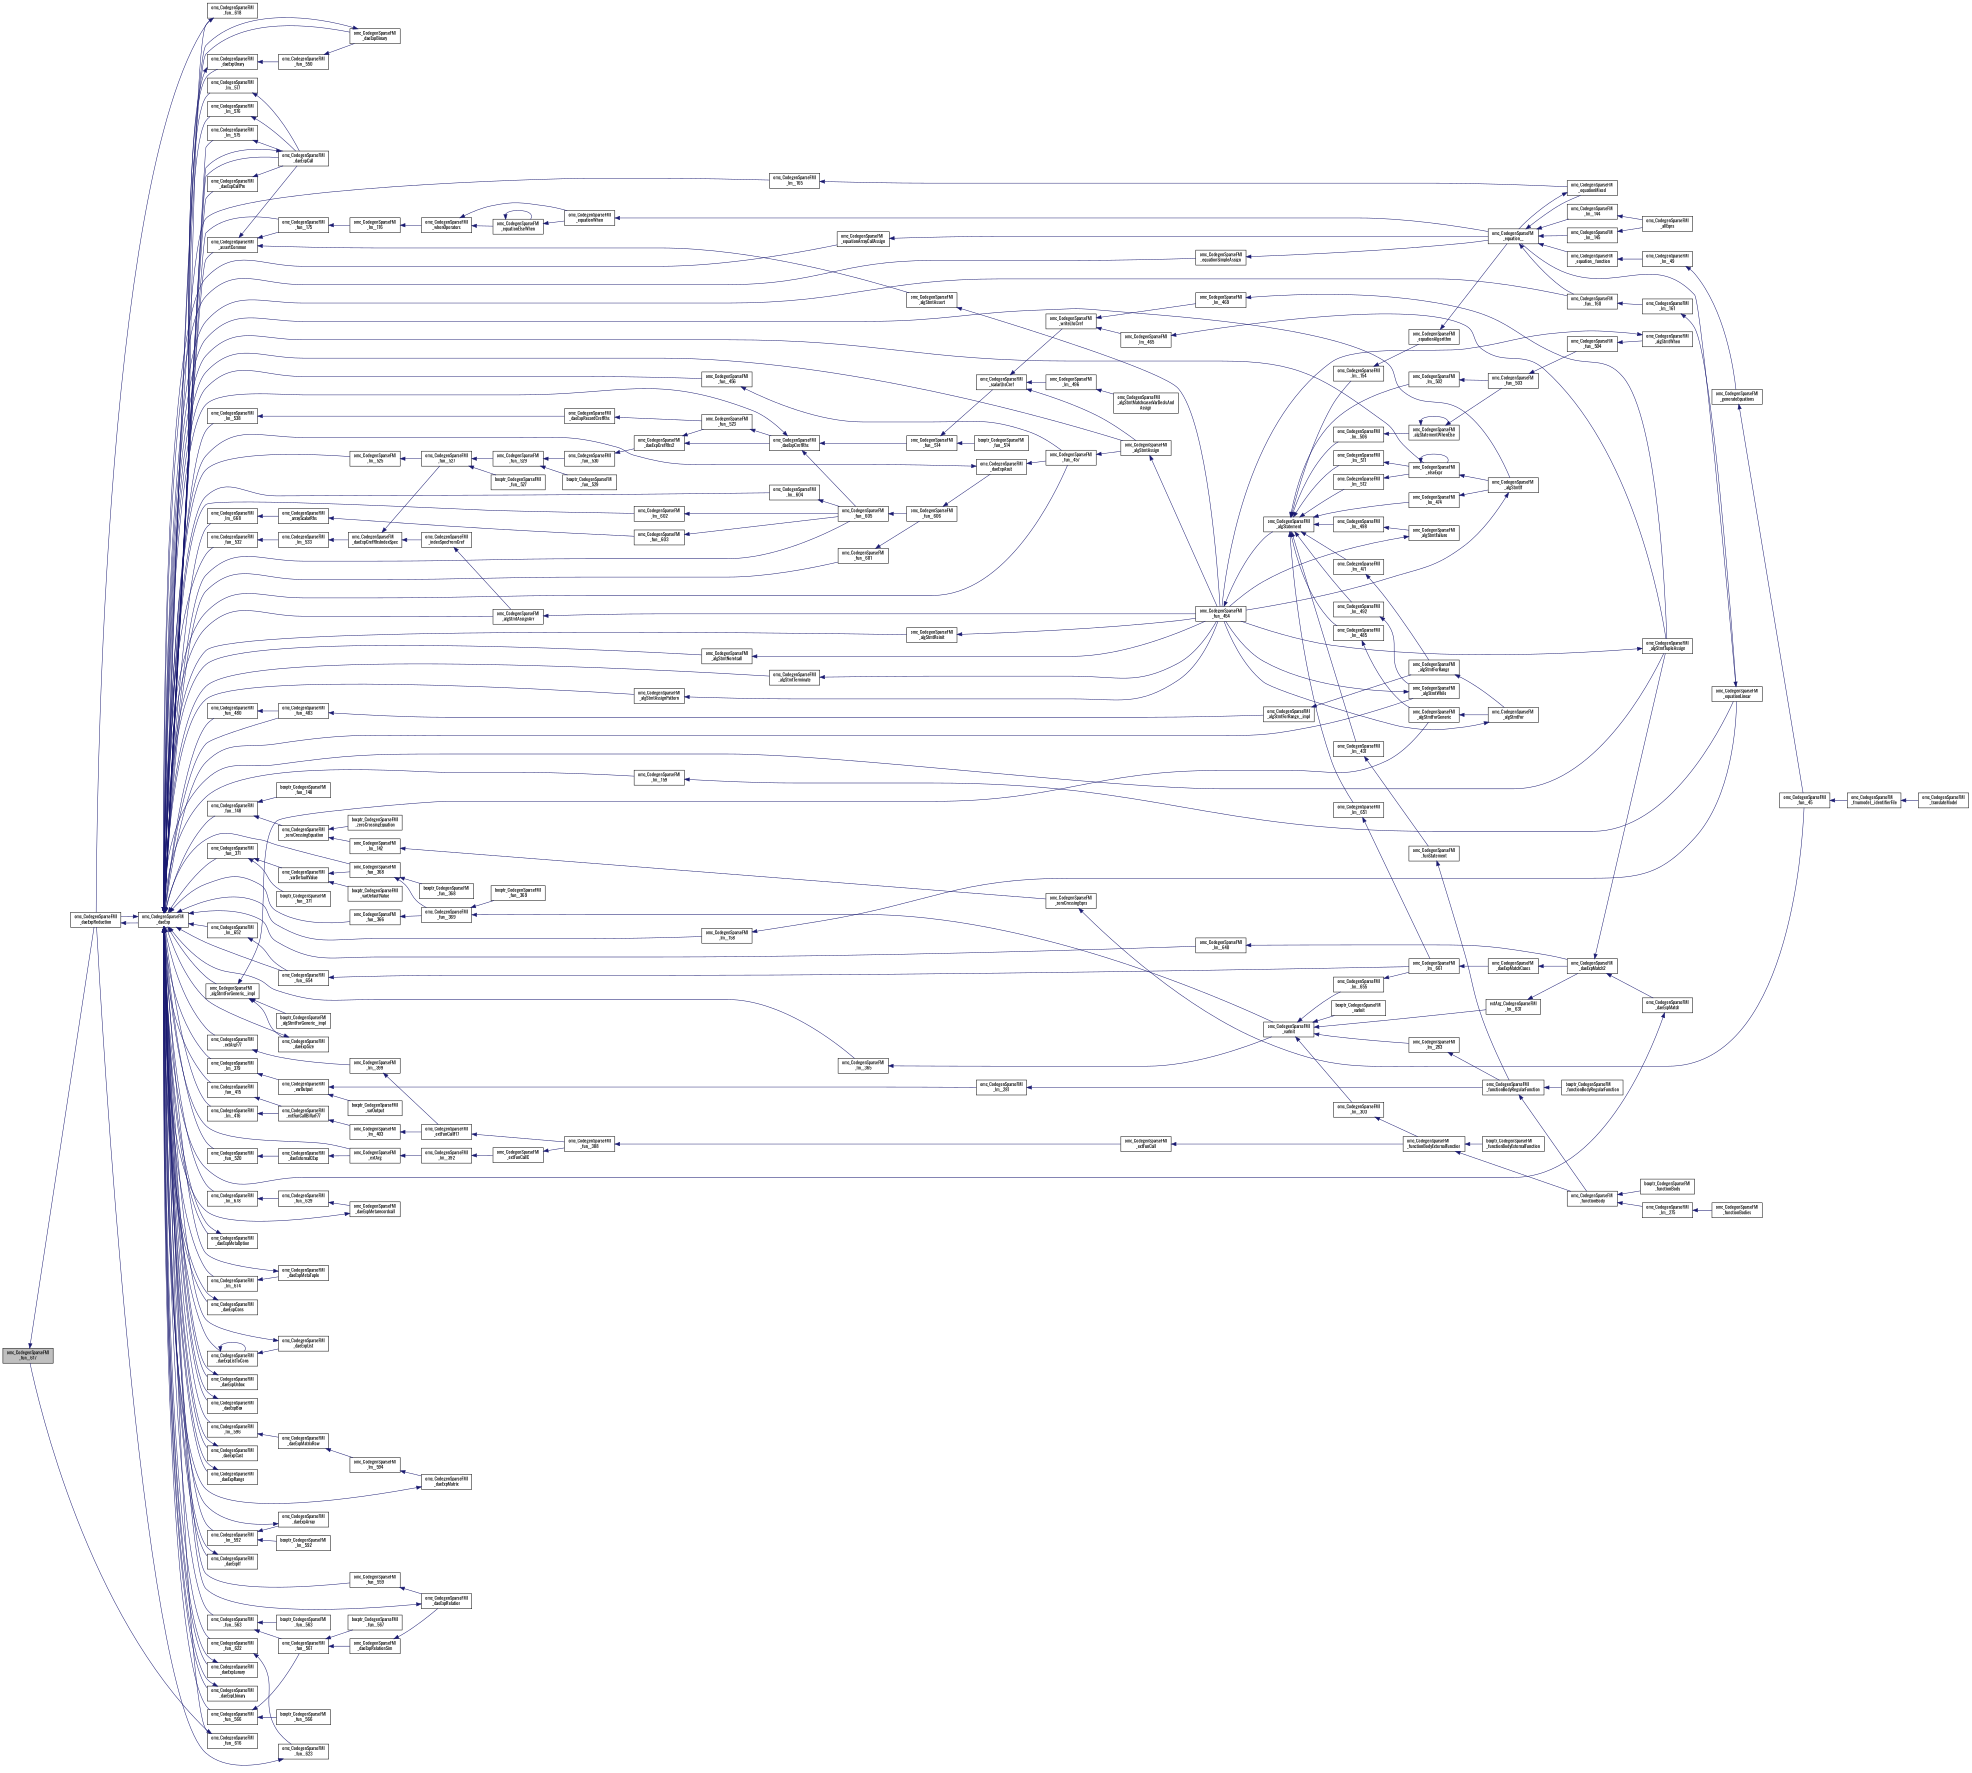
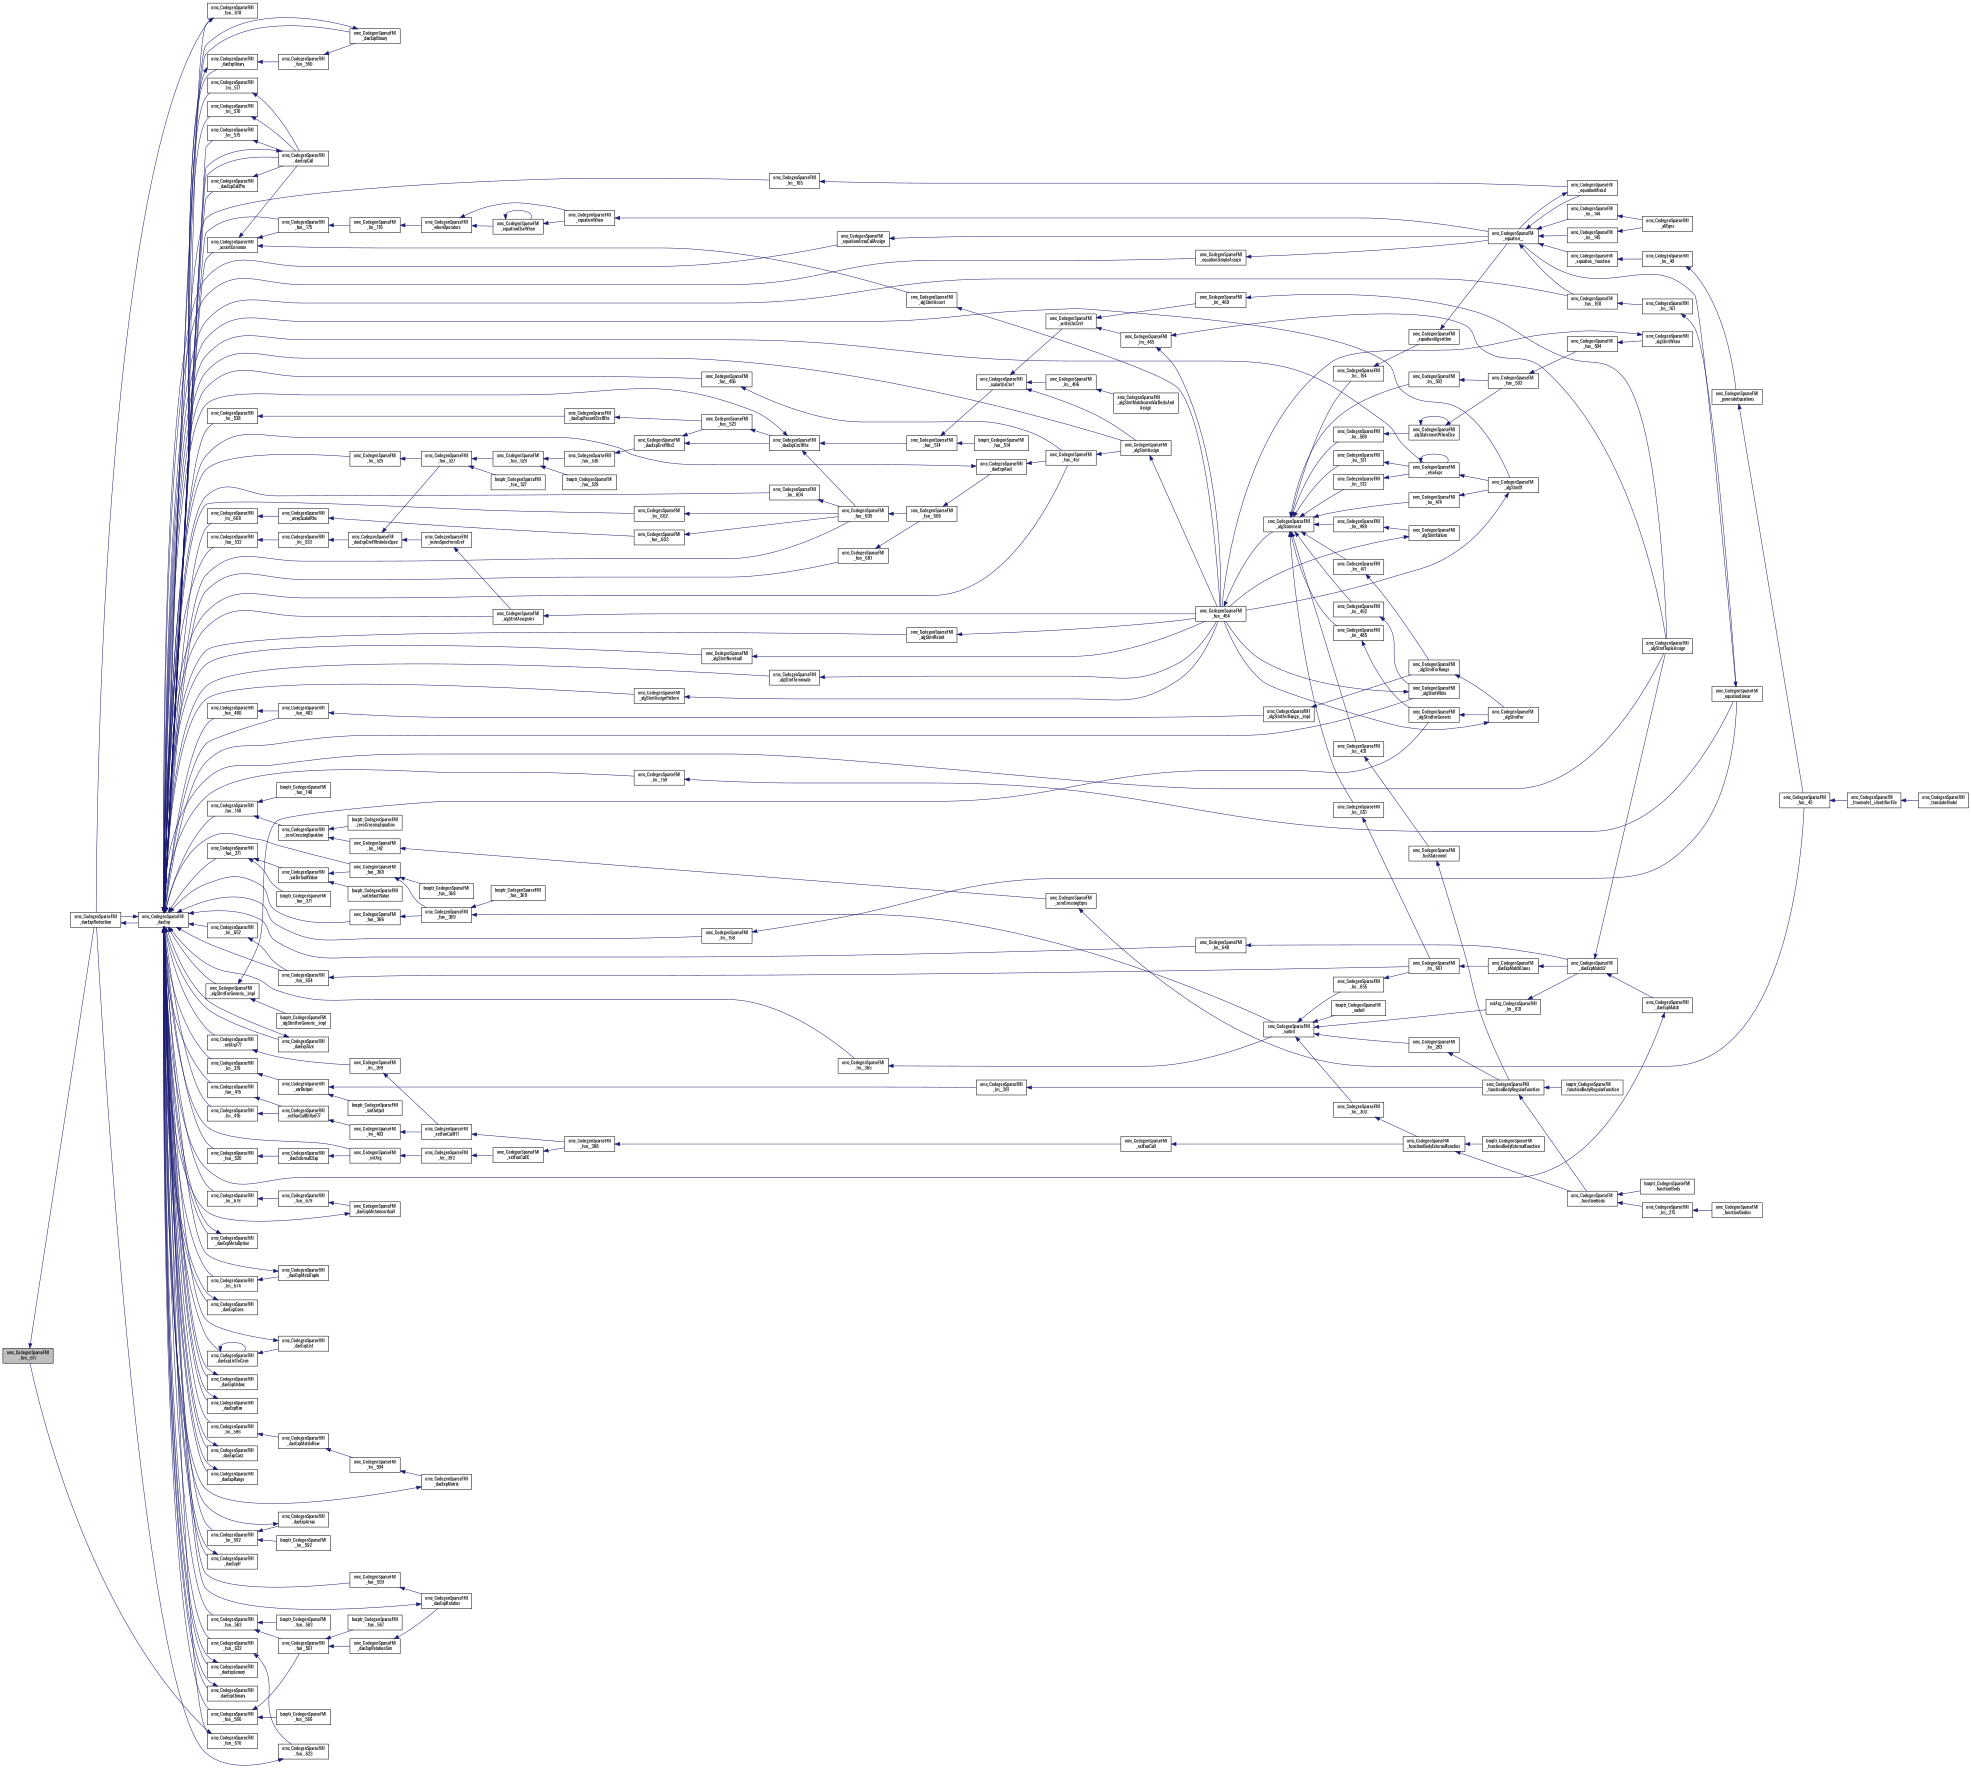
edge "omc_CodegenSparseFMI _fun__454" -> "omc_CodegenSparseFMI _algStmtTupleAssign": now "omc_CodegenSparseFMI _fun__454" -> "omc_CodegenSparseFMI _lm__465"
edge "omc_CodegenSparseFMI _daeExpSize" -> "omc_CodegenSparseFMI _algStmtForGeneric__impl": now "omc_CodegenSparseFMI _daeExpSize" -> "omc_CodegenSparseFMI _daeExp"
node "omc_CodegenSparseFMI _fun__629": label "omc_CodegenSparseFMI _fun__629" -> "omc_CodegenSparseFMI _fun__679"
